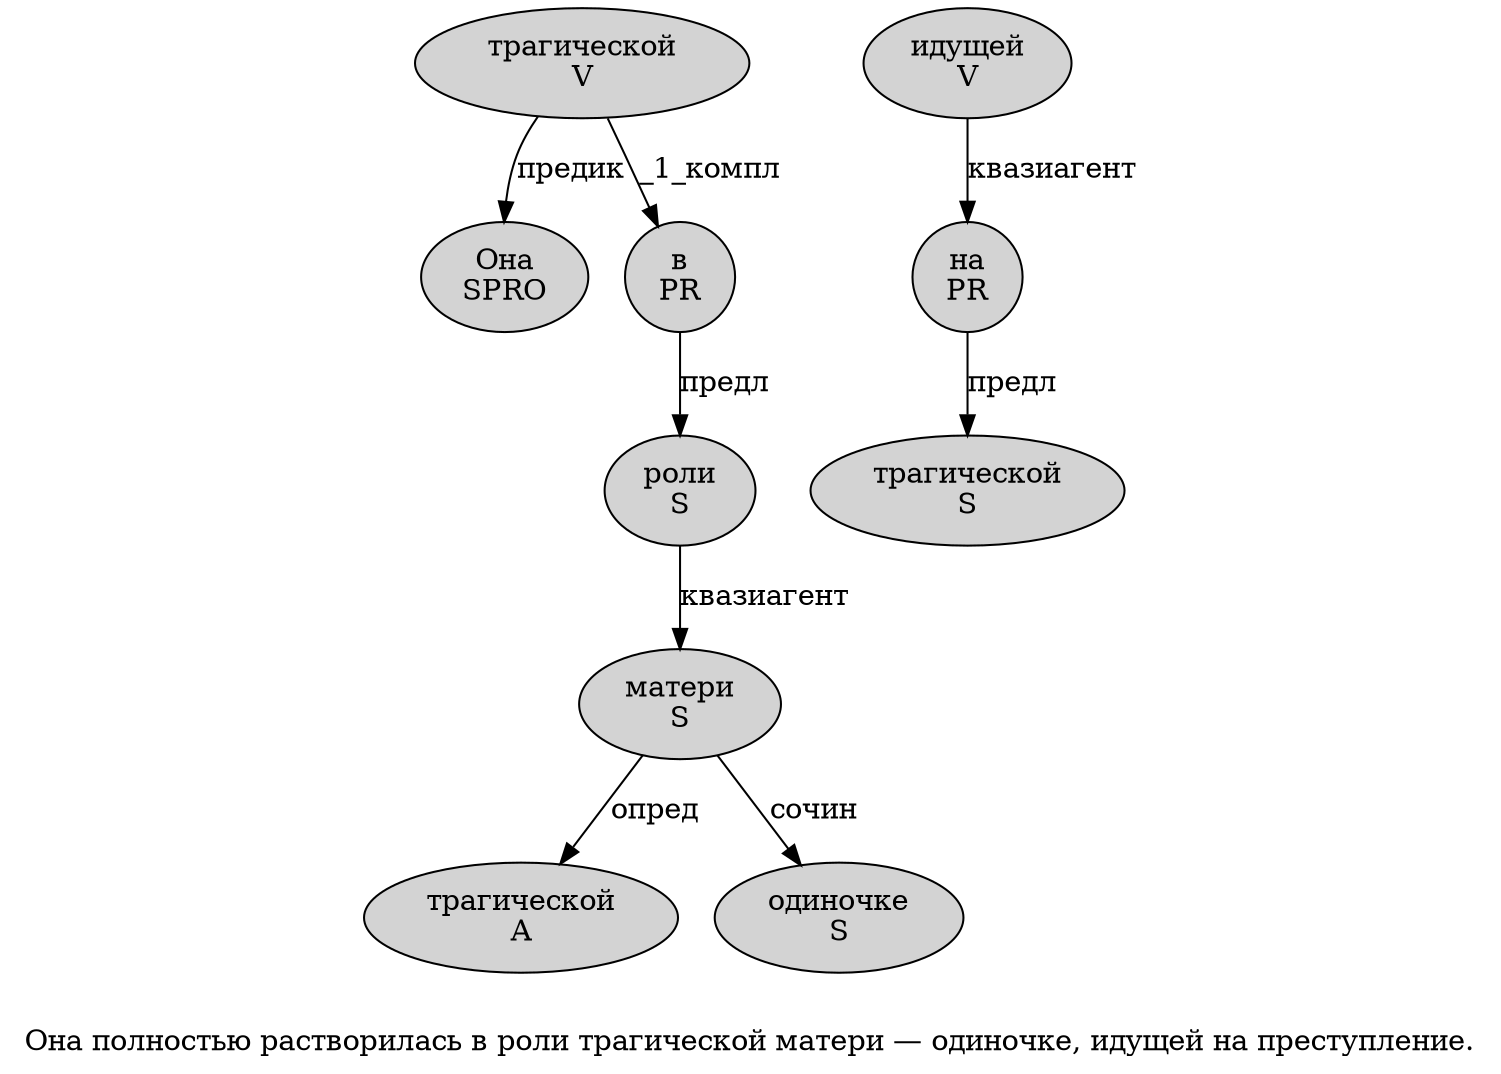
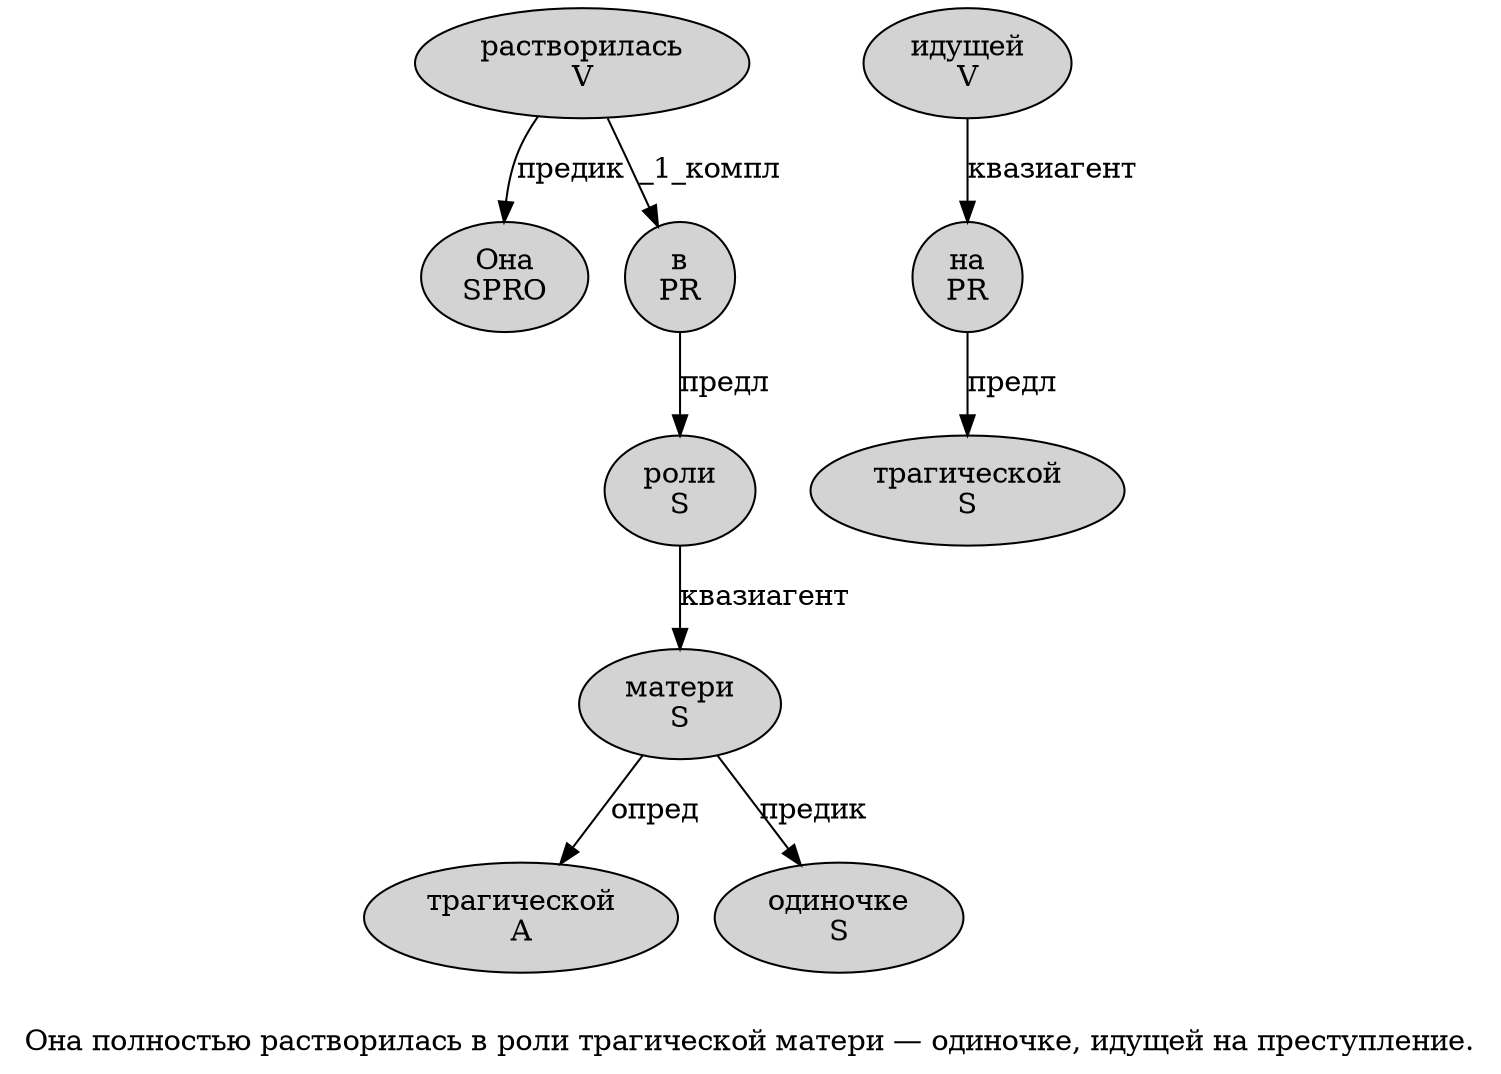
node "трагической V": label "трагической V" -> "растворилась V"
edge "матери S" -> "одиночке S": label "сочин" -> "предик"
